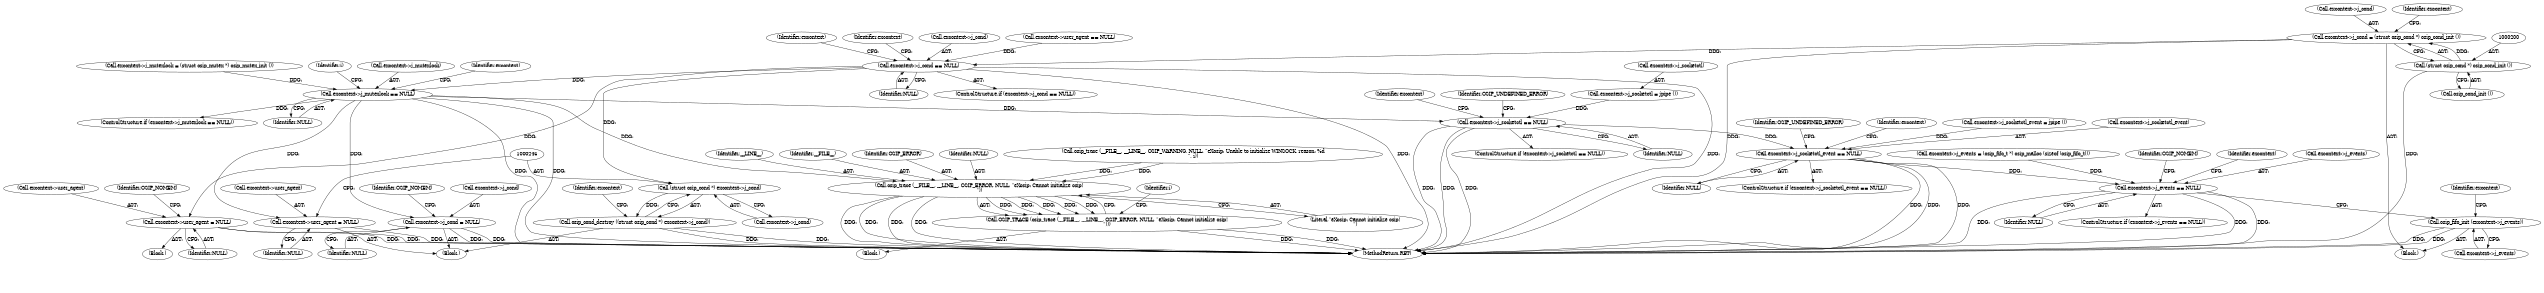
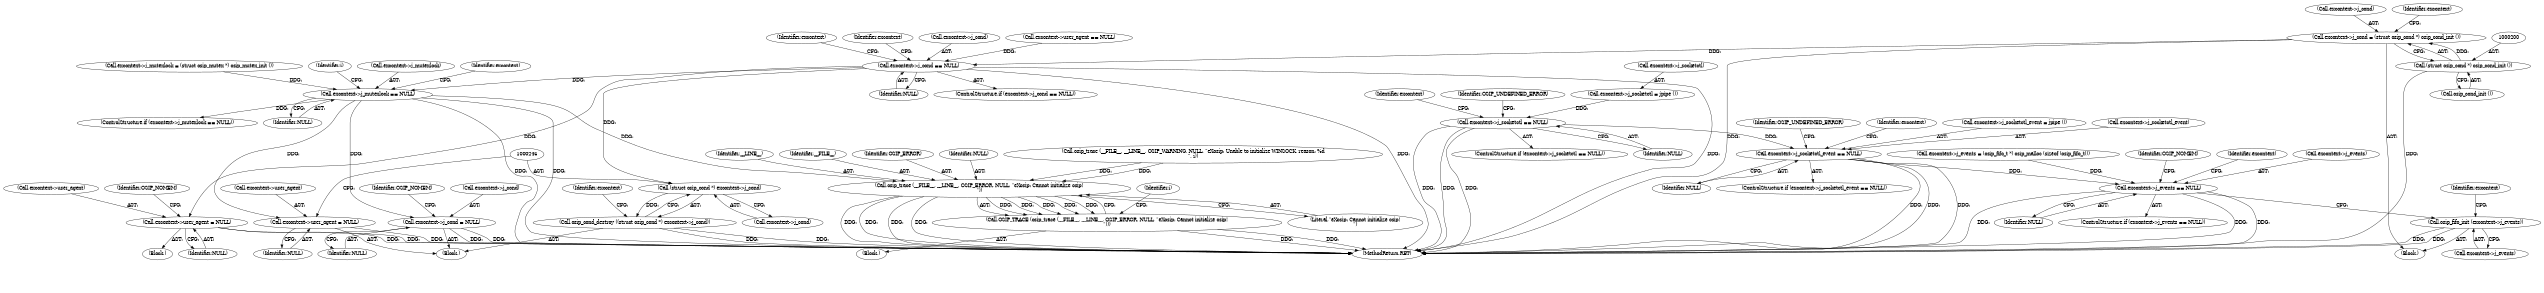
edge "(Call,excontext->j_mutexlock == NULL)" -> "(Call,excontext->j_socketctl == NULL)": removed, label "DDG:"
edge "(Call,excontext->j_socketctl_event = jpipe ())" -> "(Call,excontext->j_socketctl_event == NULL)": label "DDG: " -> "AST: "
